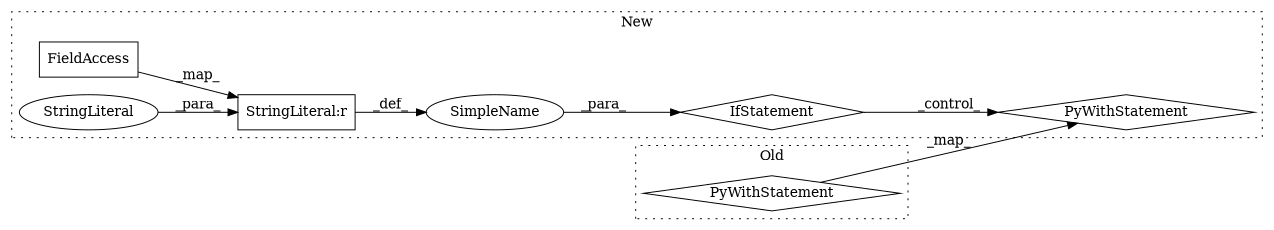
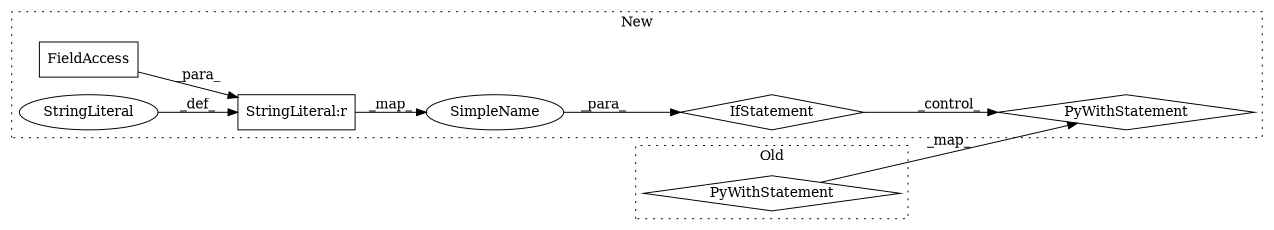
edge "FieldAccess" -> "StringLiteral:r": label "_map_" -> "_para_"
edge "StringLiteral" -> "StringLiteral:r": label "_para_" -> "_def_"
edge "StringLiteral:r" -> "SimpleName": label "_def_" -> "_map_"
